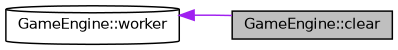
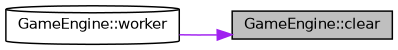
edge "GameEngine::clear" -> "GameEngine::worker": reversed
